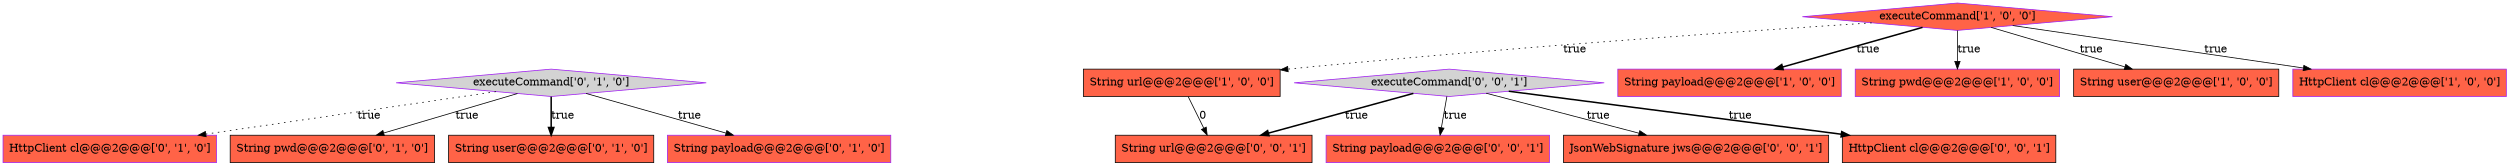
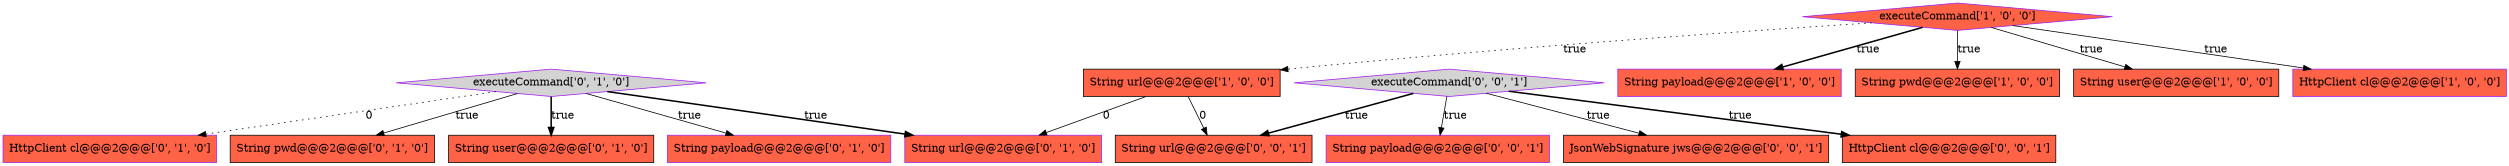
node "String pwd@@@2@@@['1', '0', '0']": color purple -> black
edge "executeCommand['0', '1', '0']" -> "HttpClient cl@@@2@@@['0', '1', '0']": label "true" -> "0"
node "String url@@@2@@@['0', '1', '0']": added
